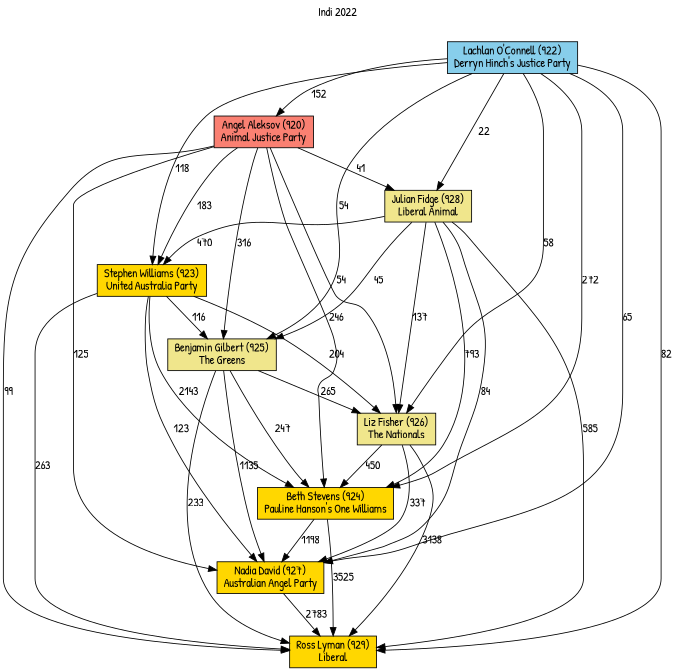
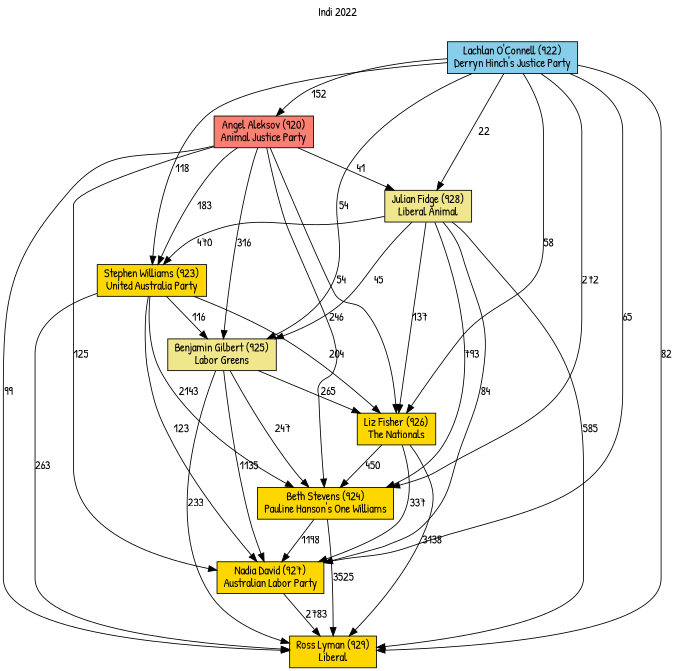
node "Benjamin Gilbert (925) The Greens": label "Benjamin Gilbert (925) The Greens" -> "Benjamin Gilbert (925) Labor Greens"
node "Liz Fisher (926) The Nationals": fillcolor khaki -> gold
node "Nadia David (927) Australian Angel Party": label "Nadia David (927) Australian Angel Party" -> "Nadia David (927) Australian Labor Party"
